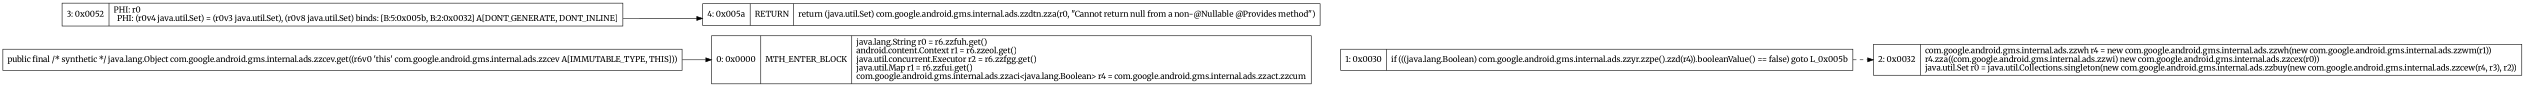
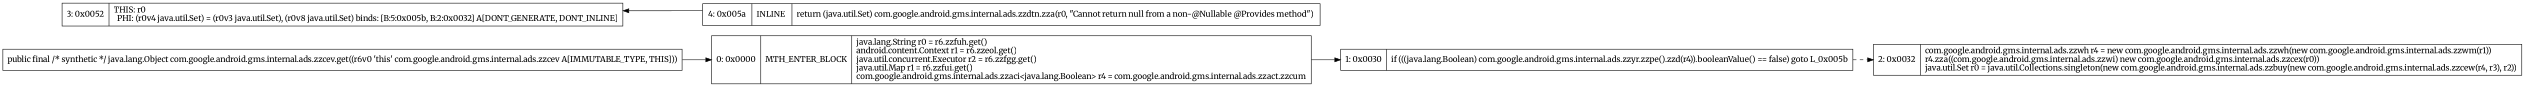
node "3: 0x0052": text "PHI: r0" -> "THIS: r0"
node "4: 0x005a": text "RETURN" -> "INLINE"
edge "3: 0x0052" -> "4: 0x005a": reversed
edge "0: 0x0000" -> "1: 0x0030": added
